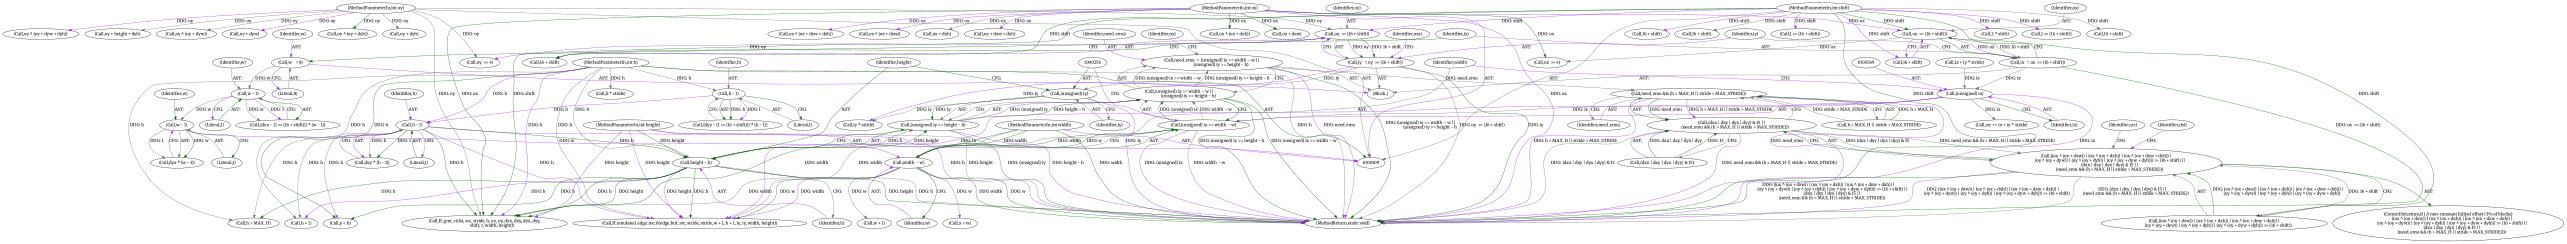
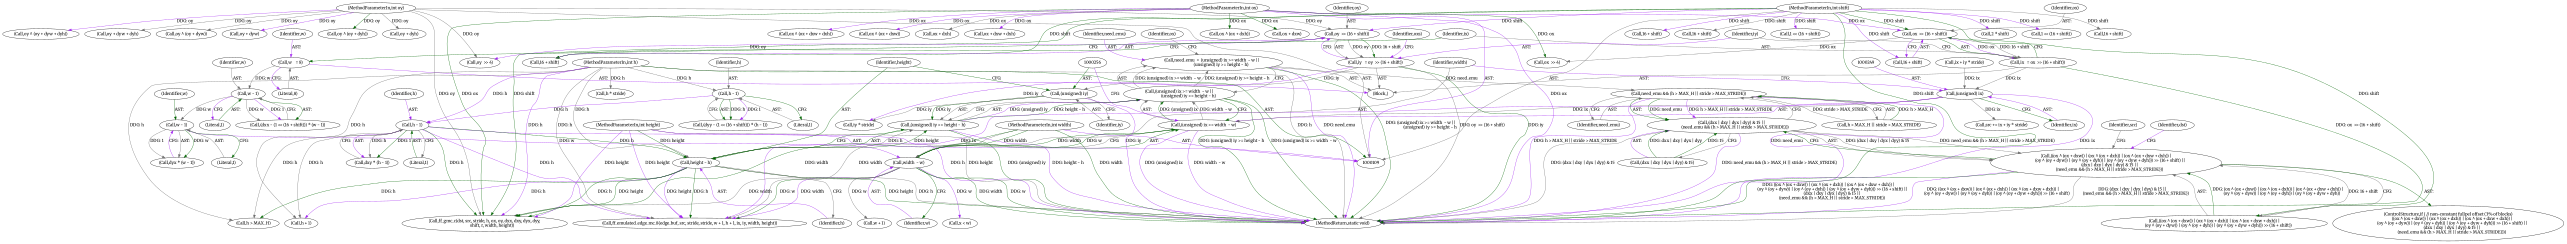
node "(Call,oy + height + dyh)": label "(Call,oy + height + dyh)" -> "(Call,oy + dyw + dyh)"
node "(Call,y < h)": removed
